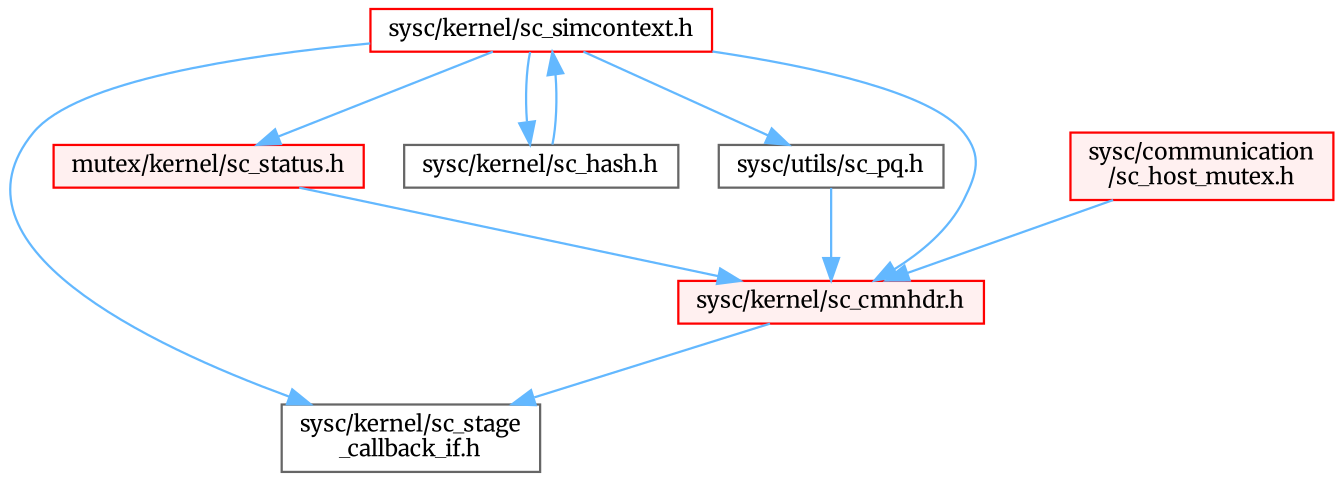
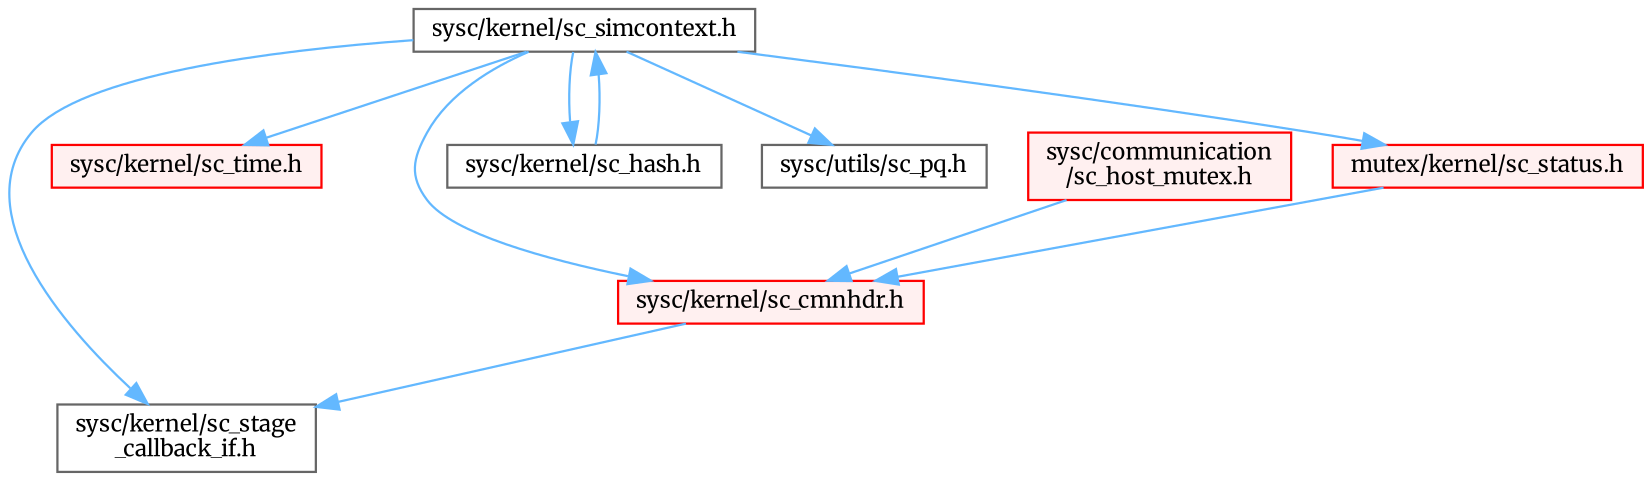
node "sysc/kernel/sc_simcontext.h": color red -> grey40
node "sysc/kernel/sc_time.h": added
edge "sysc/utils/sc_pq.h" -> "sysc/kernel/sc_cmnhdr.h": removed
